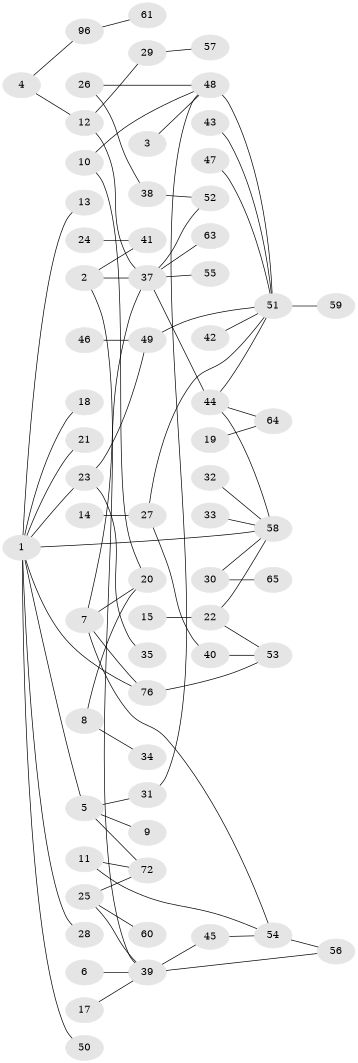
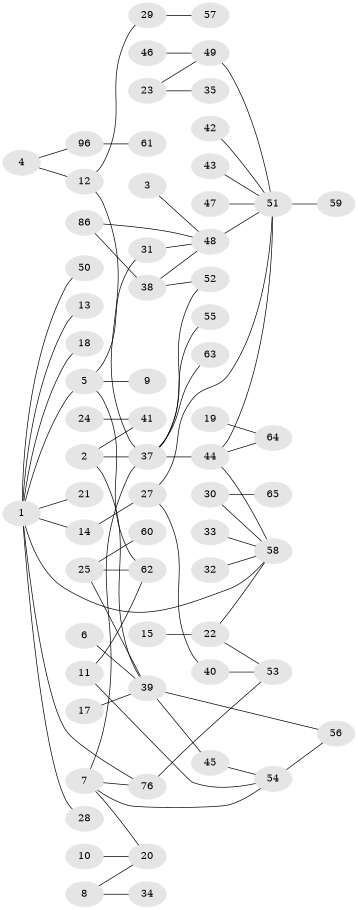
node "26": label "26" -> "86"
edge "48" -- "10": now "48" -- "38"
edge "23" -- "1": now "14" -- "1"
node "72": label "72" -> "62"
